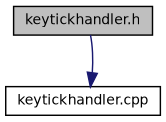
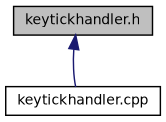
edge "keytickhandler.h" -> "keytickhandler.cpp": reversed
